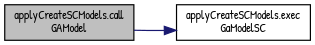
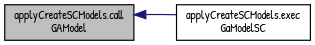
edge "applyCreateSCModels.call GAModel" -> "applyCreateSCModels.exec GaModelSC": reversed
